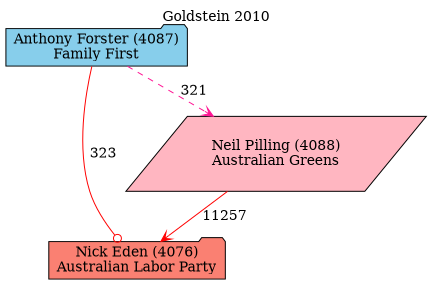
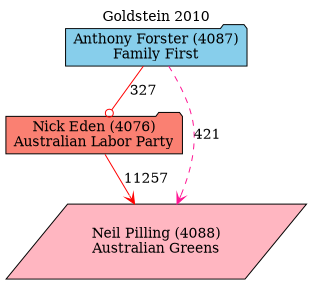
edge "Anthony Forster (4087) Family First" -> "Neil Pilling (4088) Australian Greens": label "321" -> "421"
edge "Anthony Forster (4087) Family First" -> "Nick Eden (4076) Australian Labor Party": label "323" -> "327"
edge "Neil Pilling (4088) Australian Greens" -> "Nick Eden (4076) Australian Labor Party": reversed
